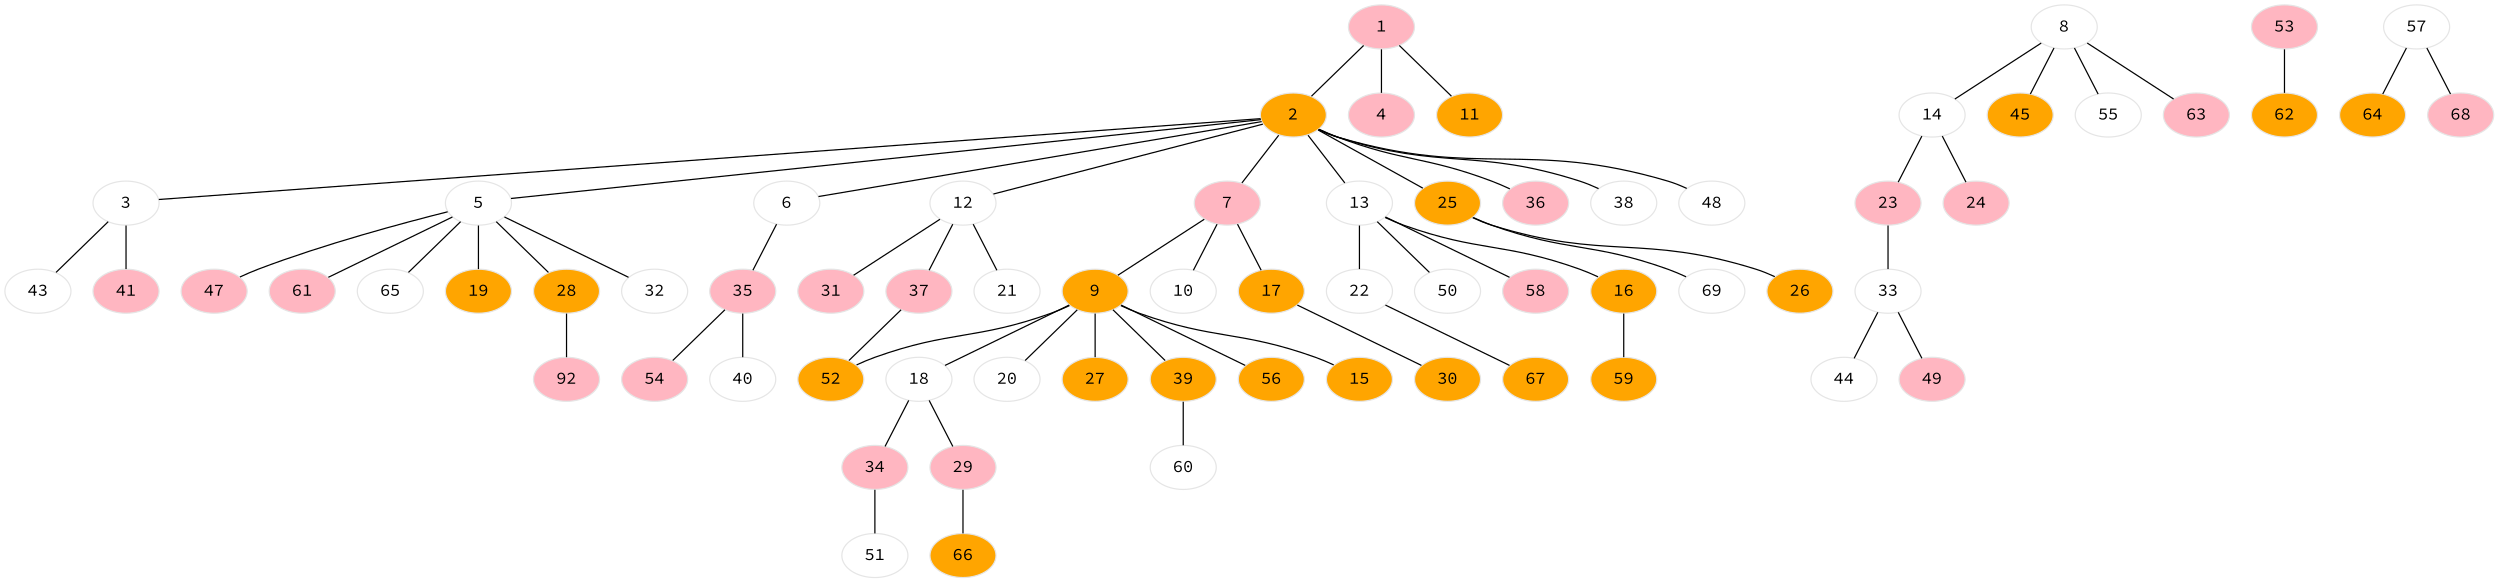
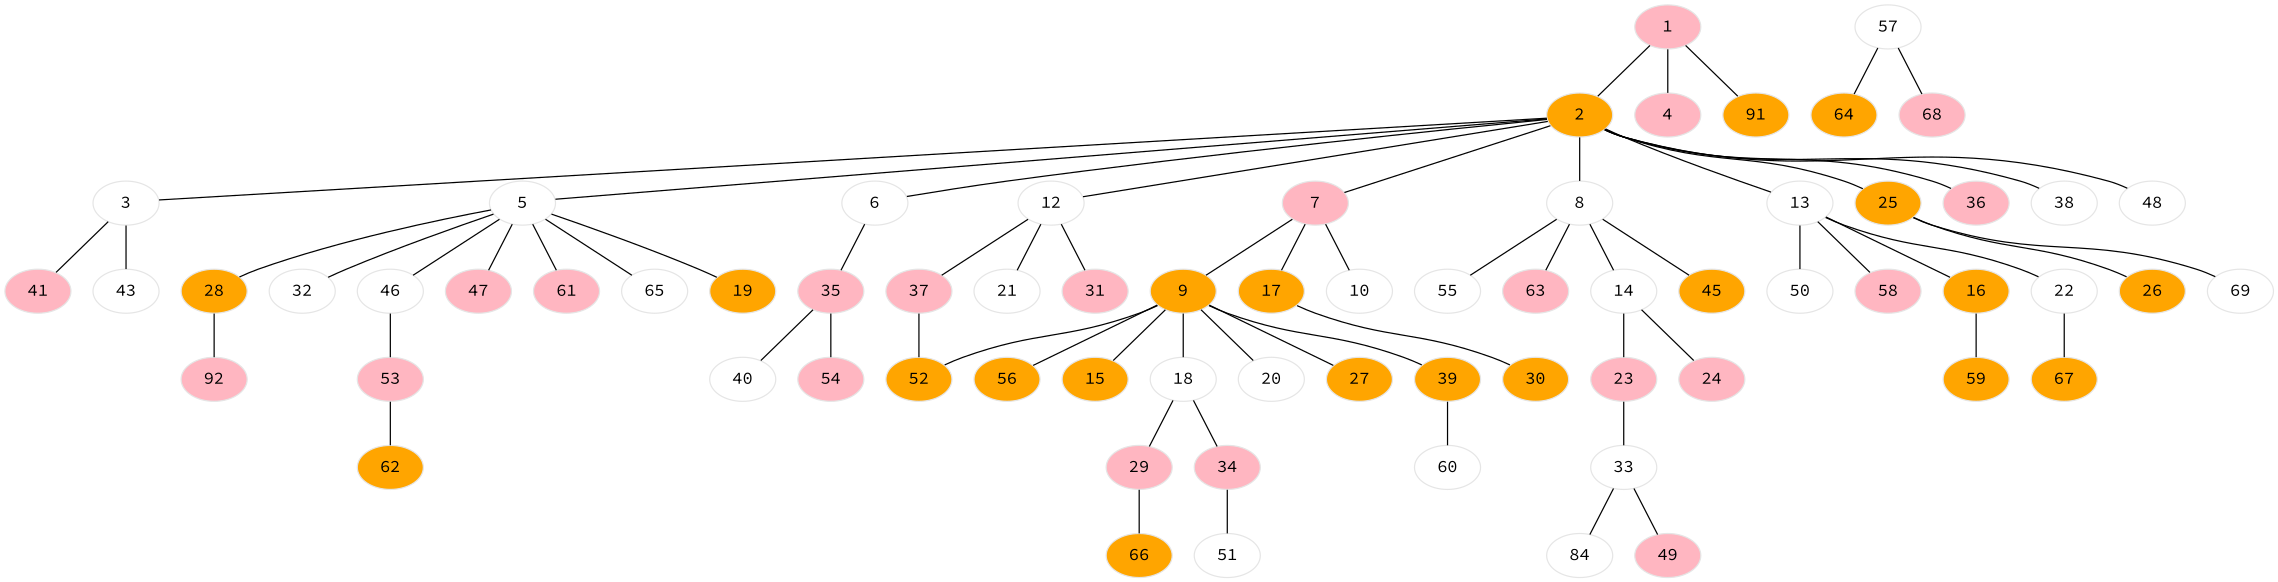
node "11": label "11" -> "91"
edge "2" -- "8": added
node "46": added
node "44": label "44" -> "84"
